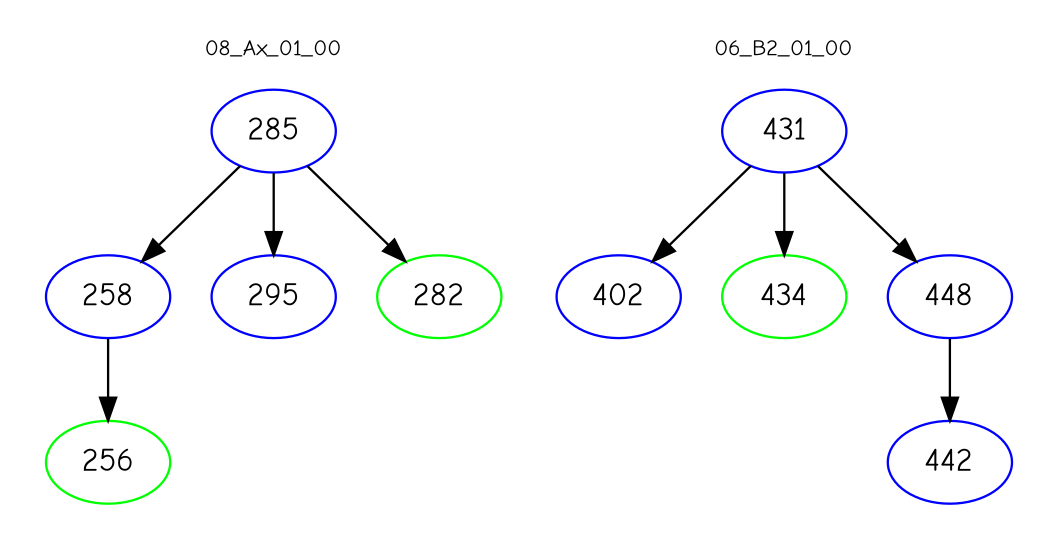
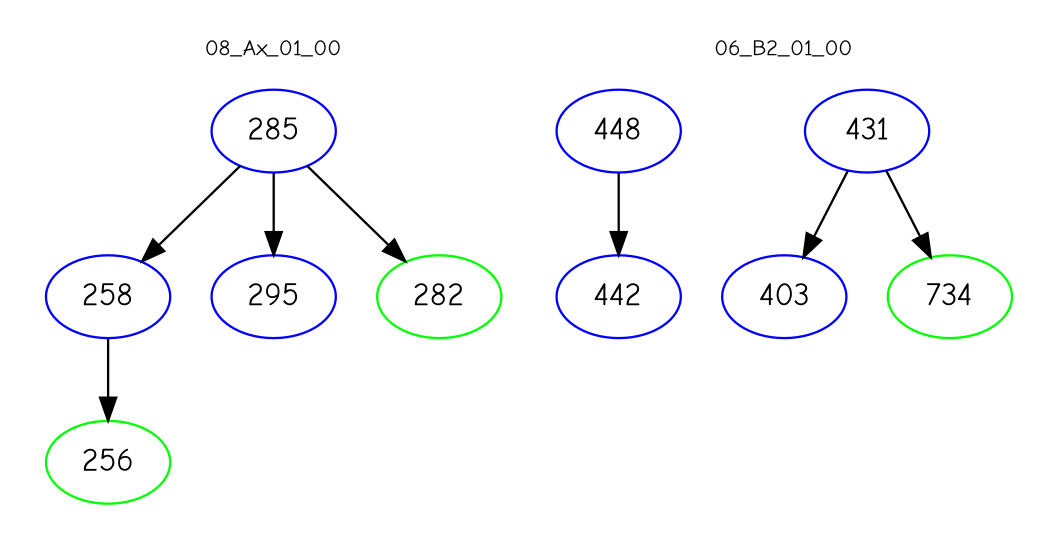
edge "431" -> "448": removed
node "402": label "402" -> "403"
node "434": label "434" -> "734"
